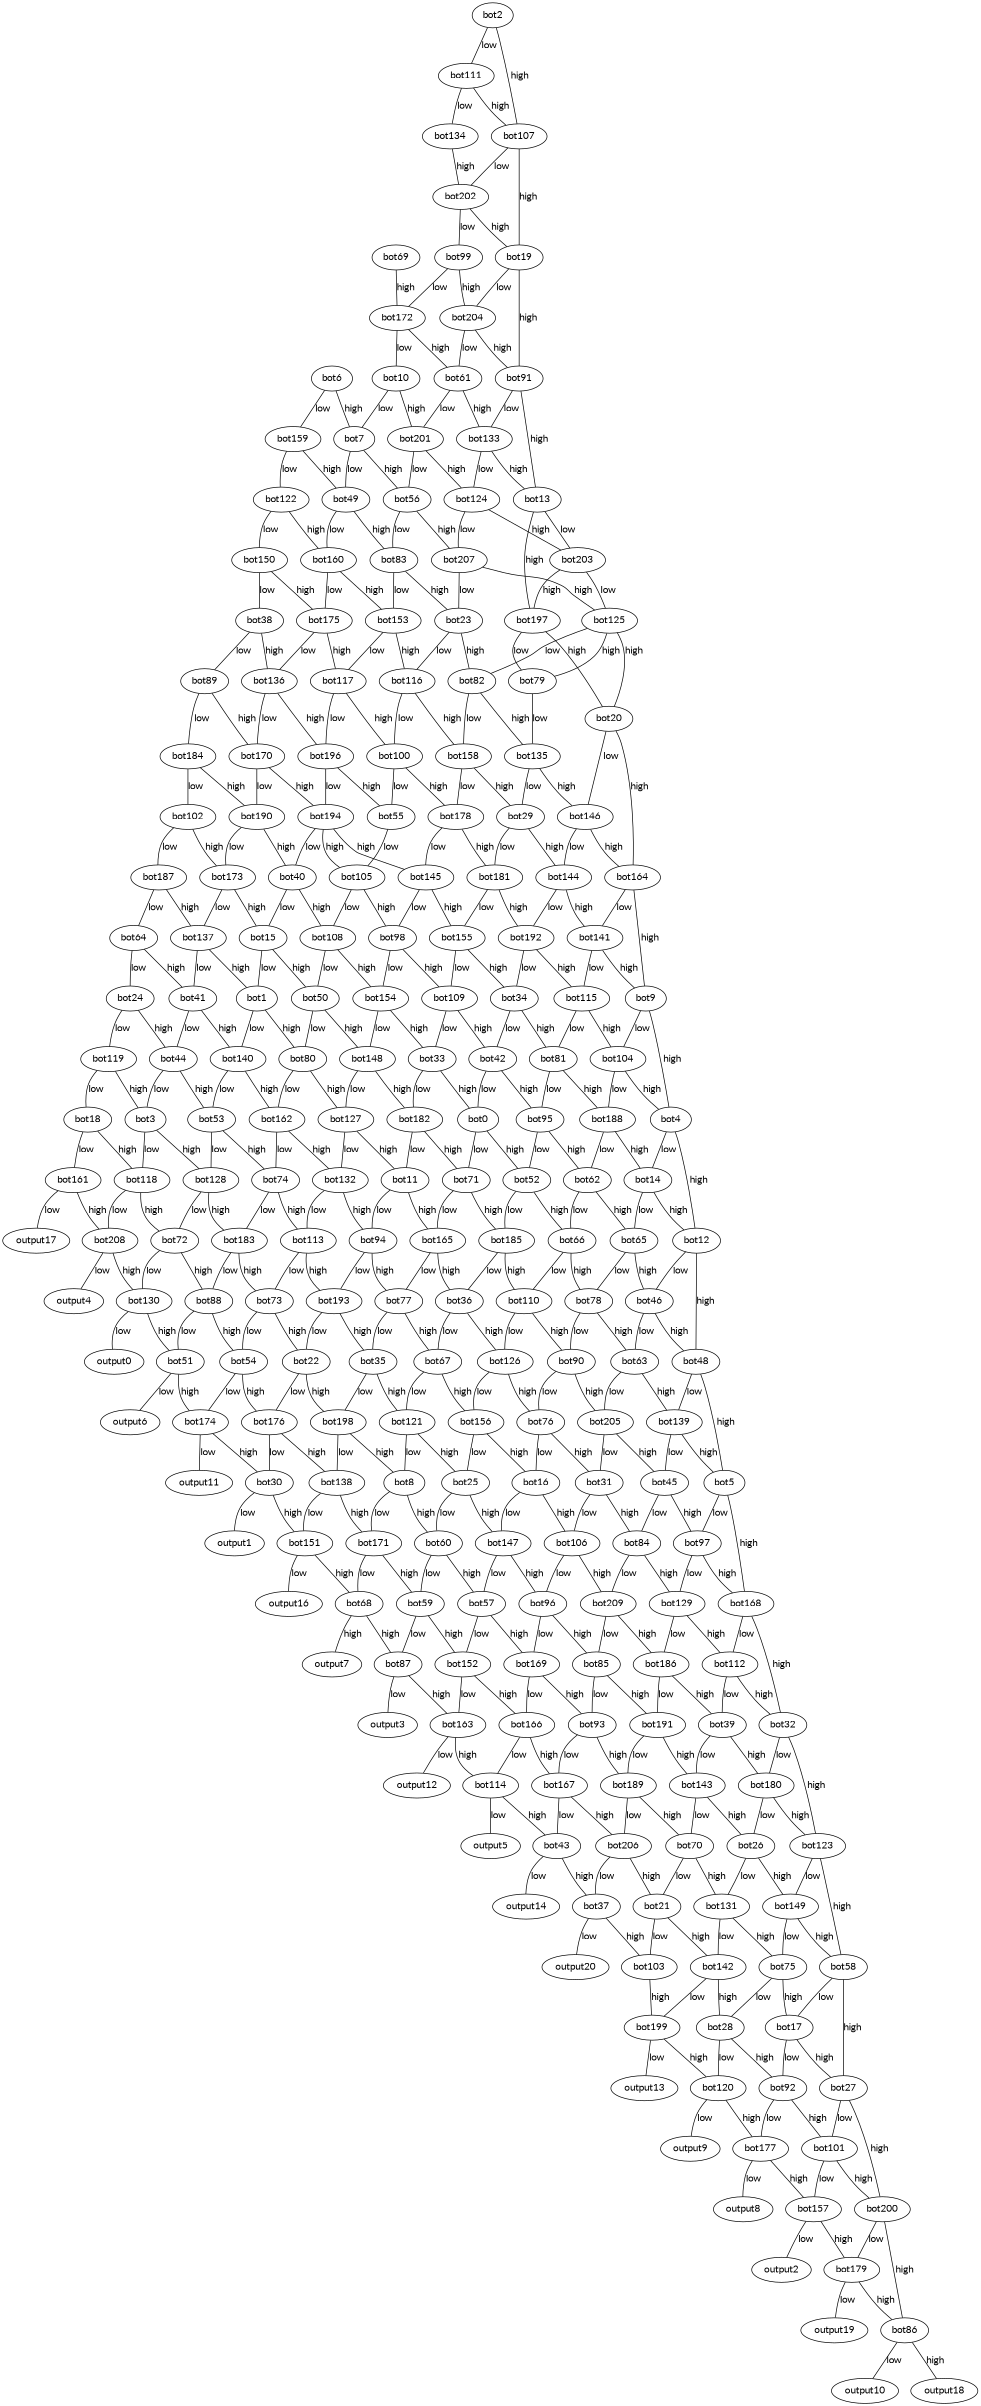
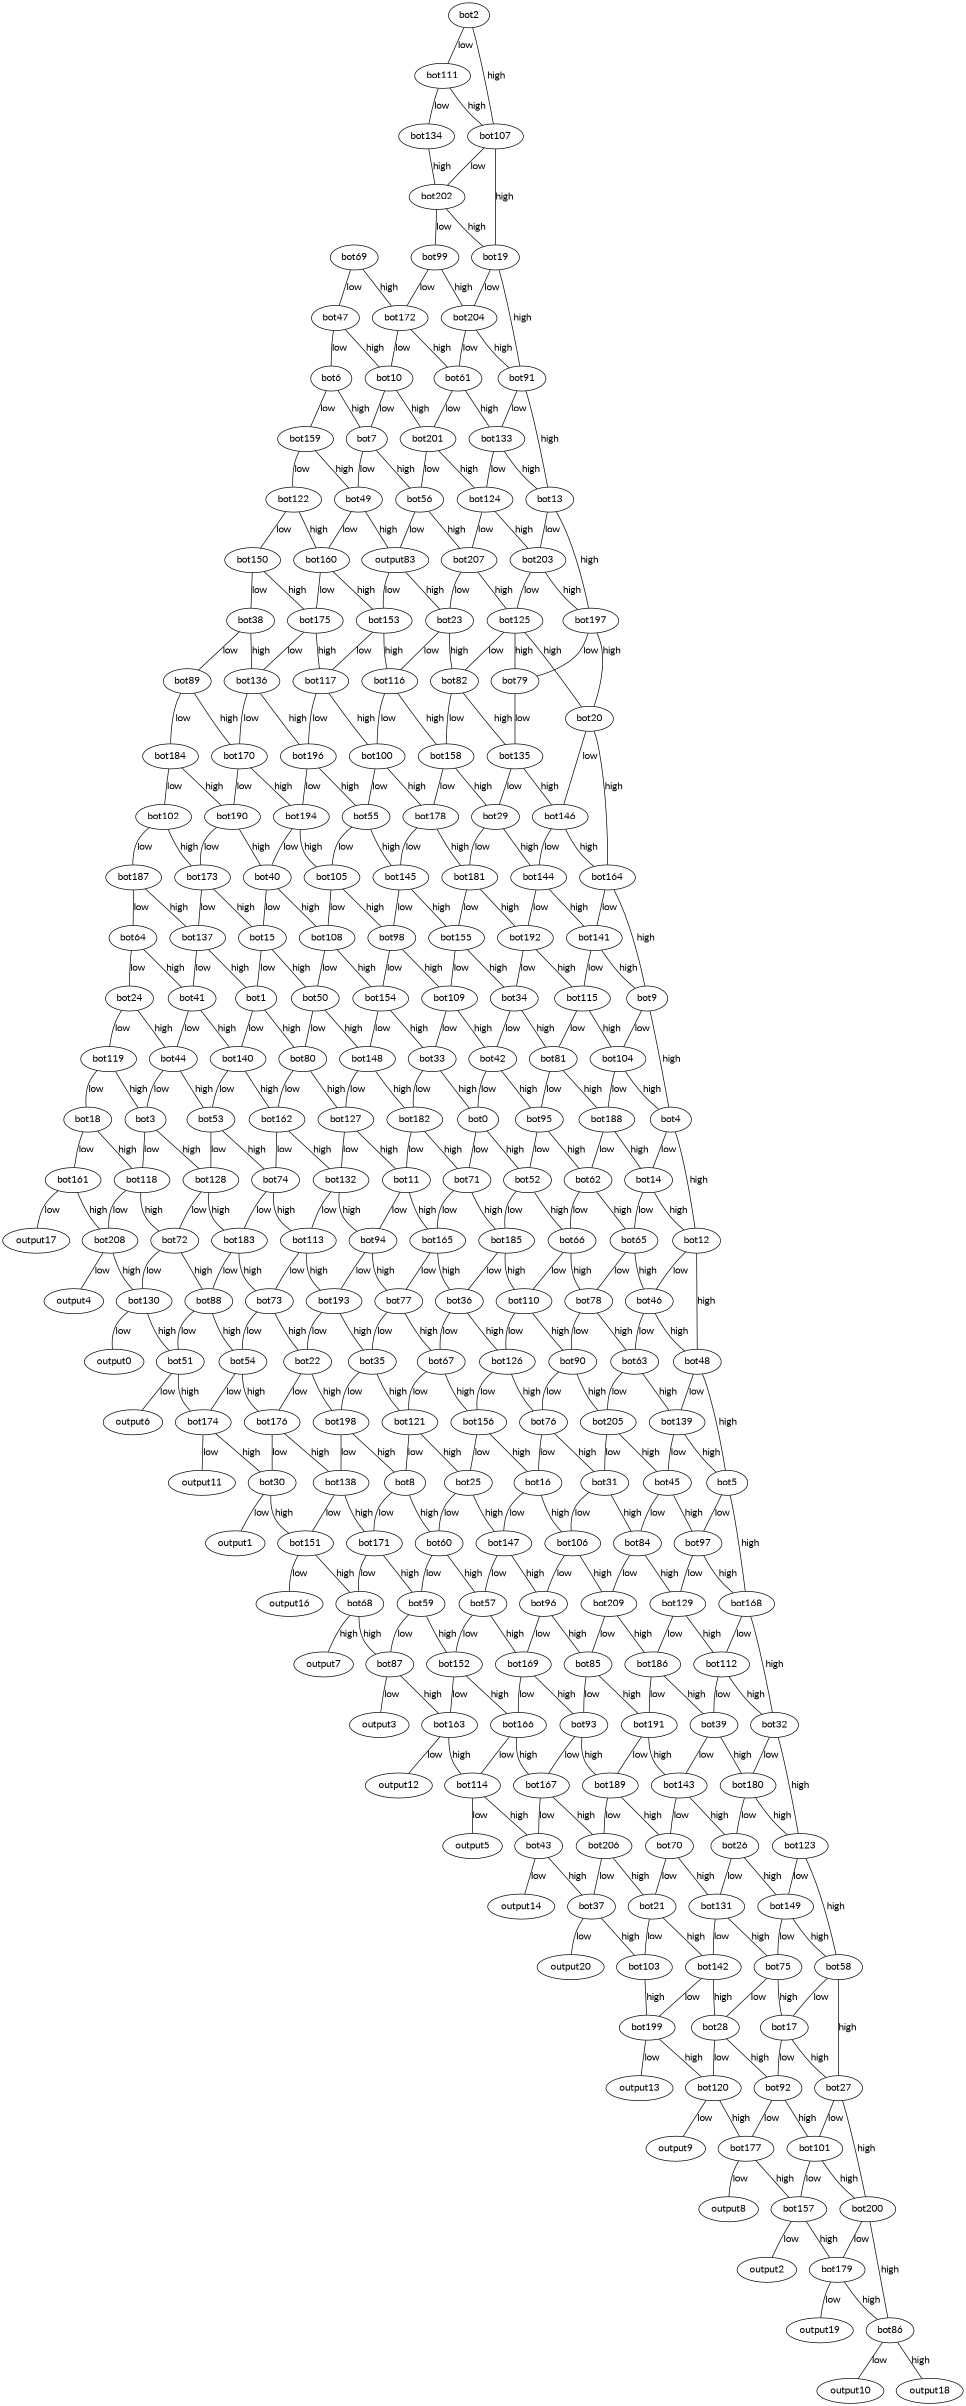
node "bot47": added
node "bot83": label "bot83" -> "output83"
edge "bot194" -- "bot145": now "bot55" -- "bot145"
